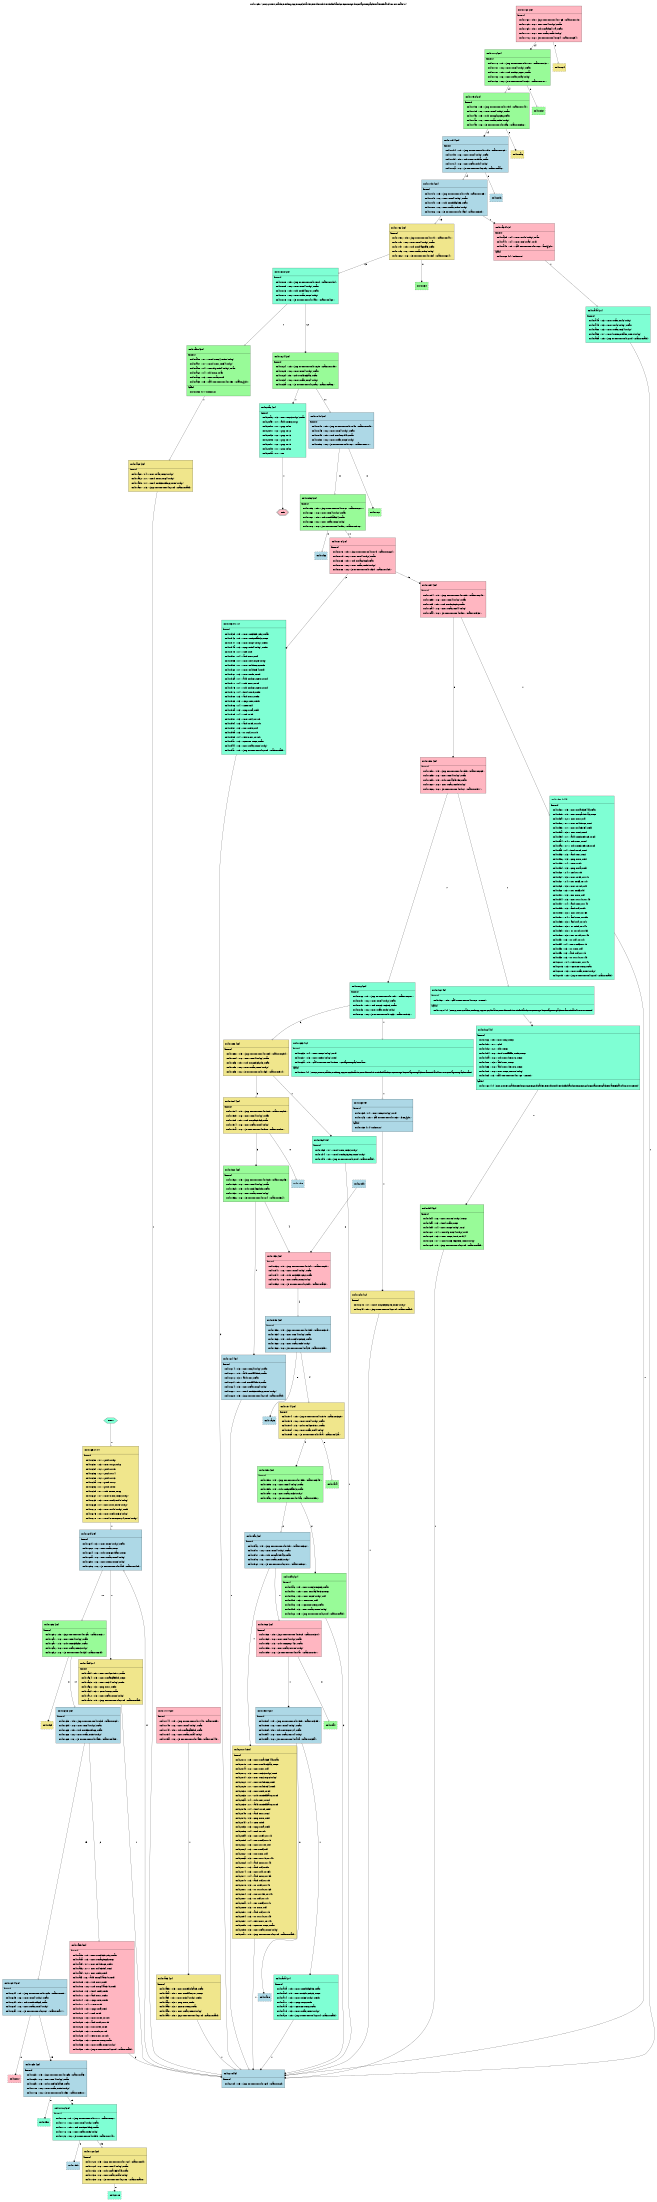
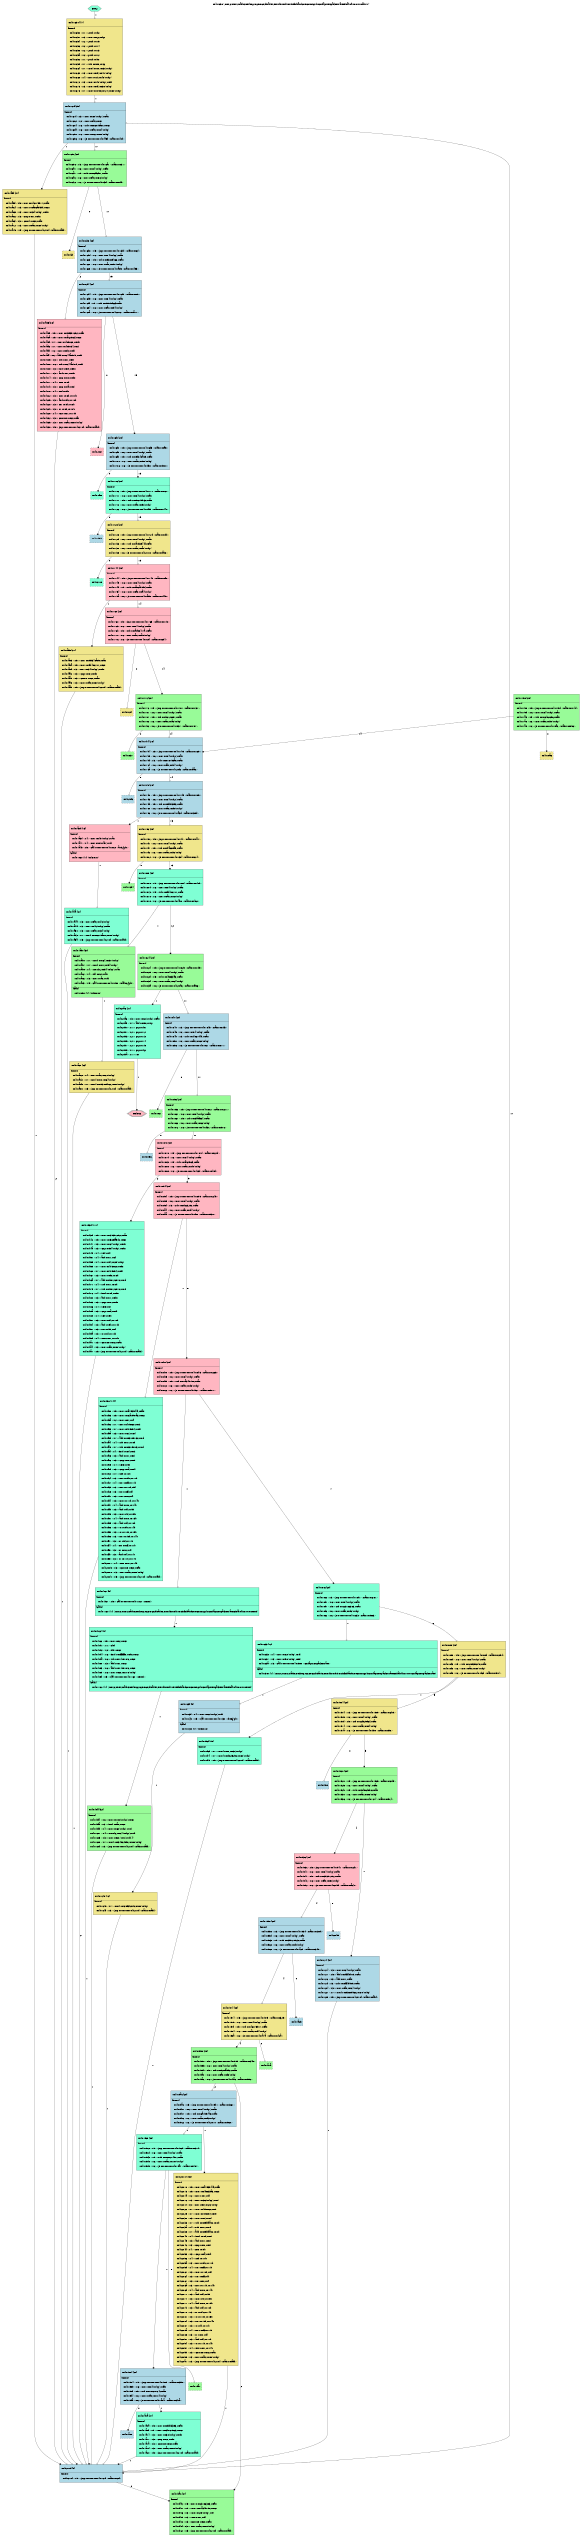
edge "0x40177c [28]" -> "0x401798 [28]": now "0x40177c [28]" -> "0x4017b4 [28]"
edge "0x4017ec [28]" -> "0x401808 [28]": arrowhead odot -> box
node "Exit": label "Exit" -> "Desktop"
edge "0x401728 [28]" -> "0x401744 [28]": added, label "15"
edge "0x401744 [28]" -> "0x401760 [28]": added, label "14"
edge "0x4020bb" -> "0x40193c [28]": reversed
node "Users": label "Users" -> "Entry"
node "0x4019c8 [28]": fillcolor lightpink -> aquamarine
edge "0x401bac [27]" -> "0x40210f [5]": reversed
